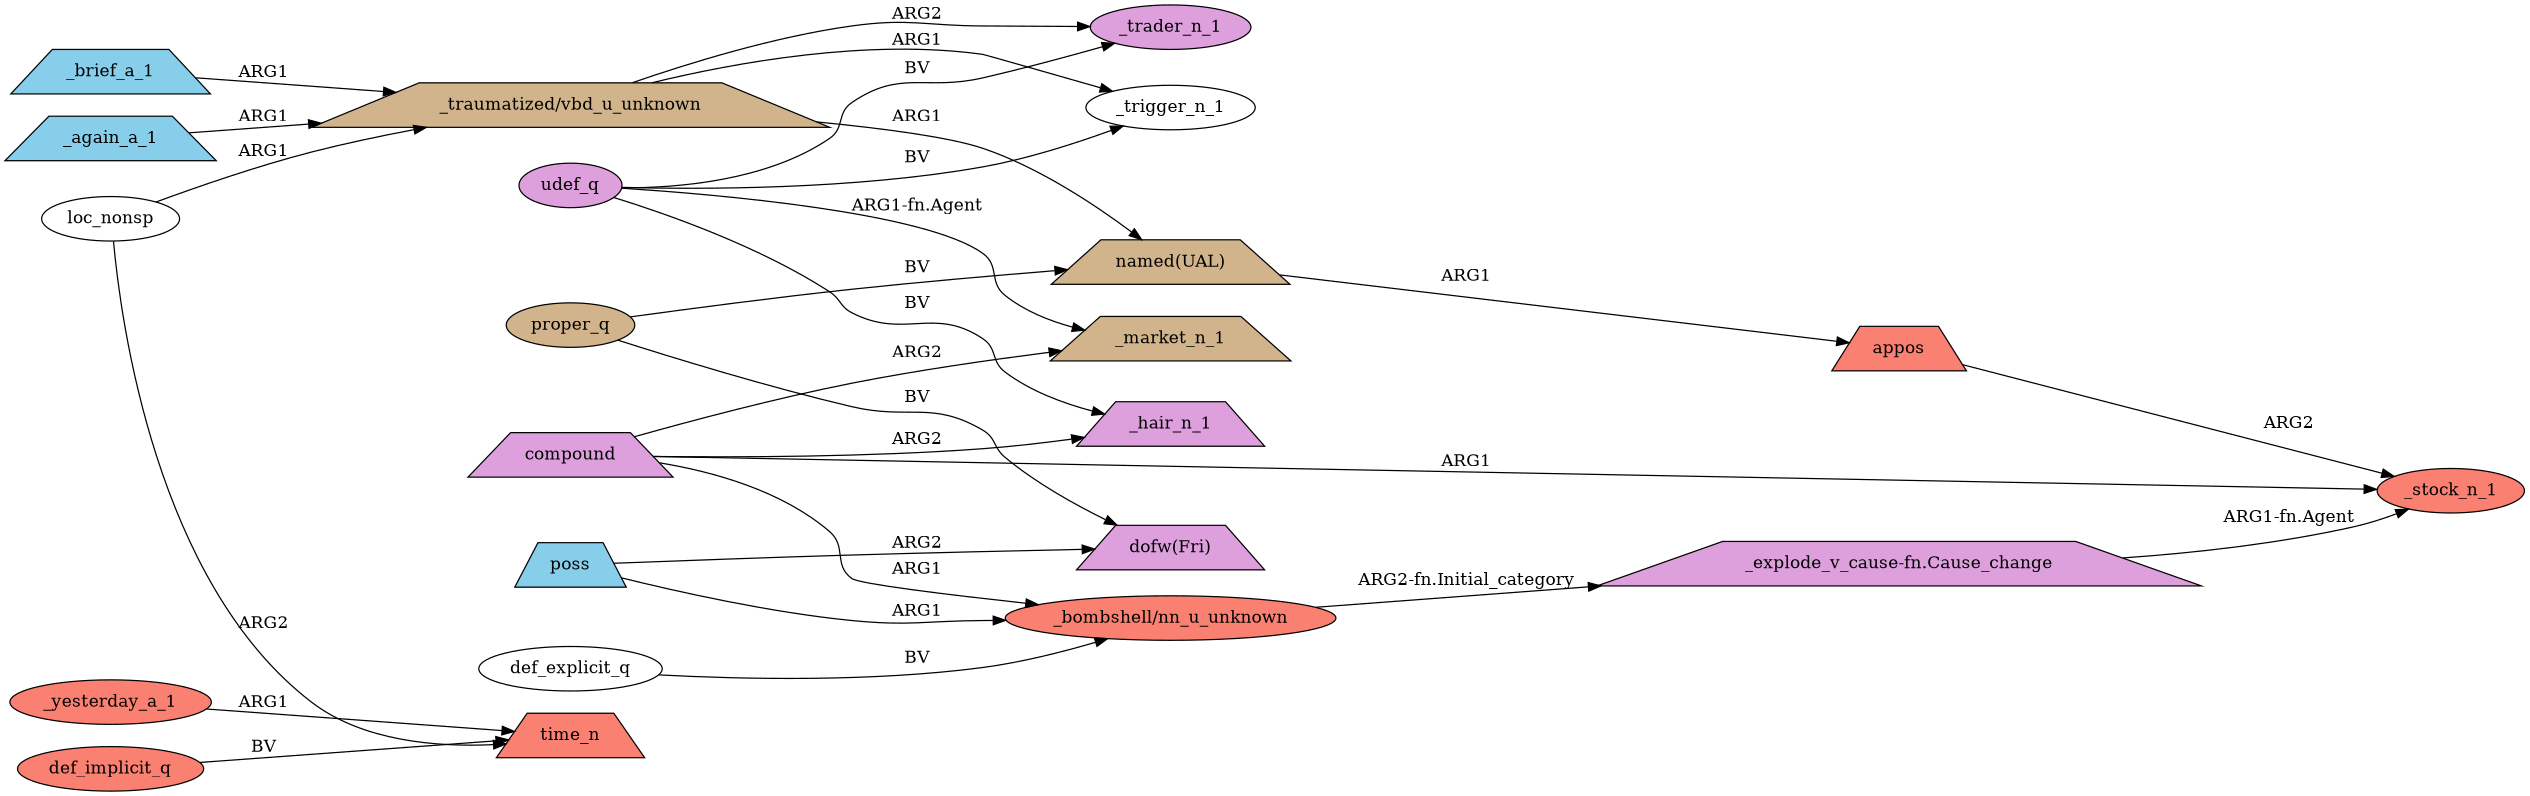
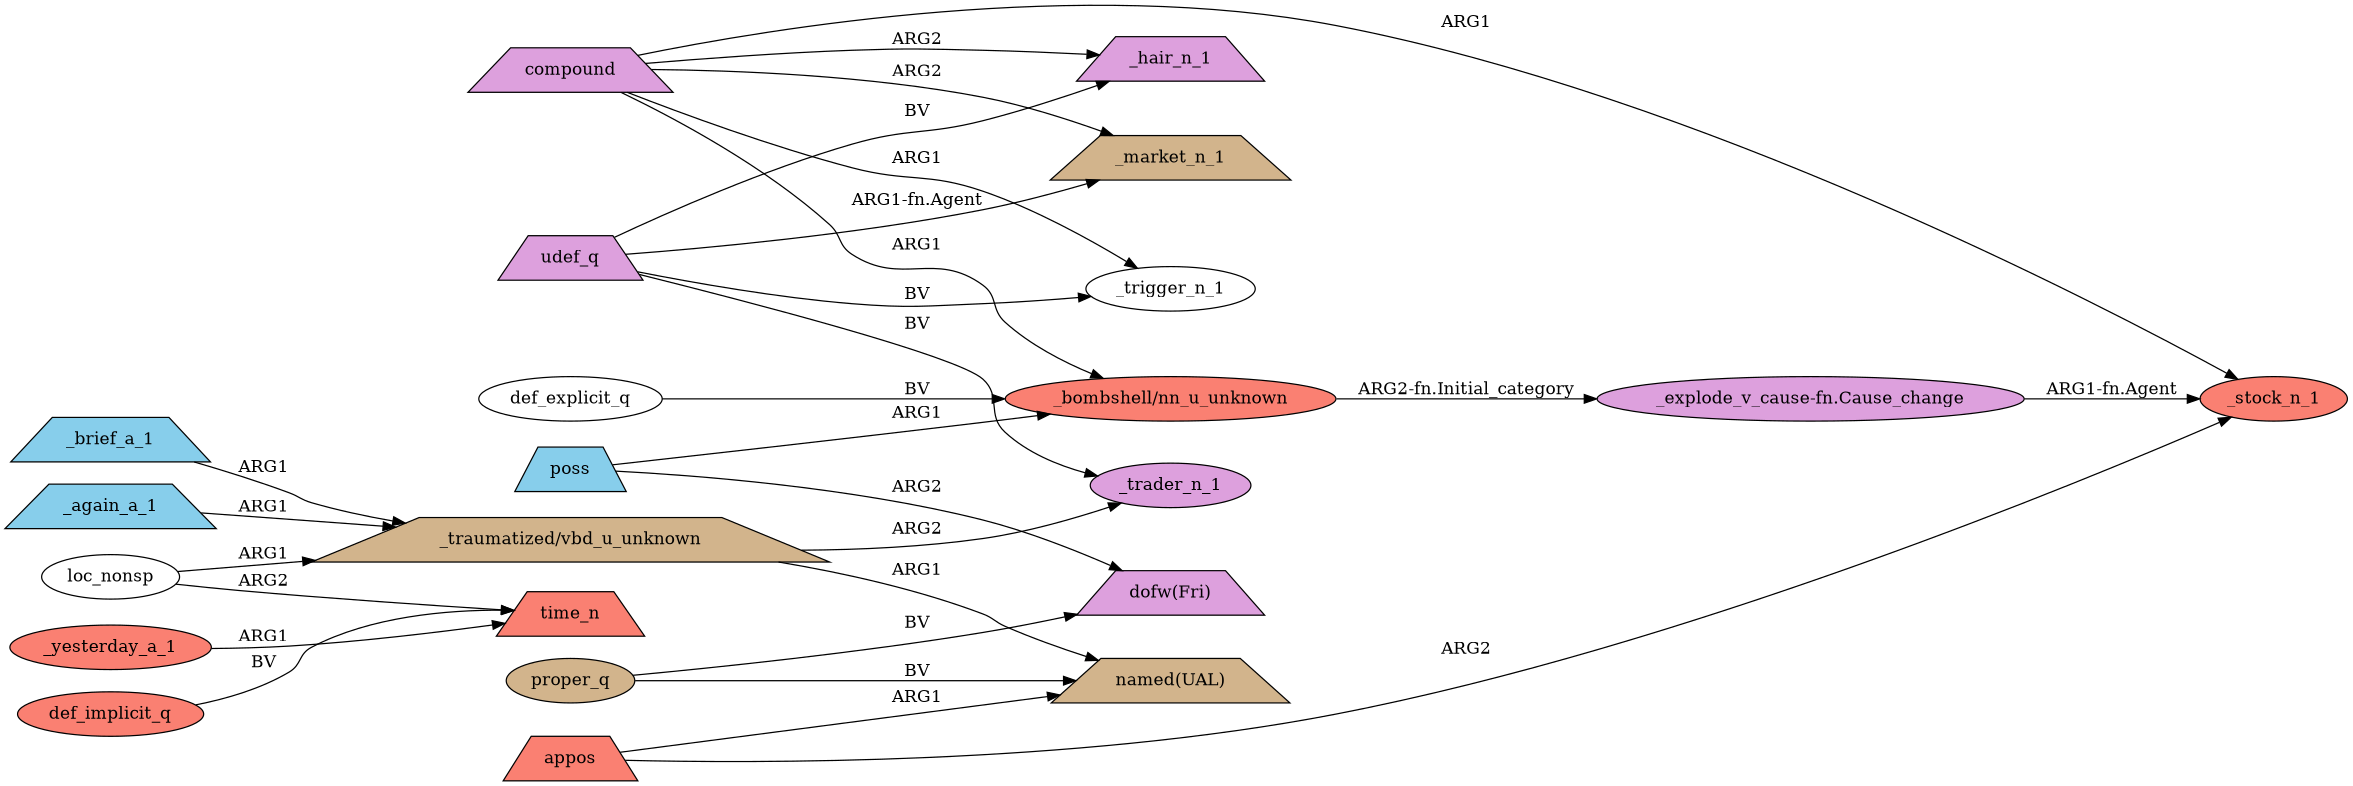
edge "_traumatized/vbd_u_unknown" -> "_trigger_n_1": now "compound" -> "_trigger_n_1"
node "udef_q": shape ellipse -> trapezium
edge "named(UAL)" -> "appos": reversed
node "_explode_v_cause-fn.Cause_change": shape trapezium -> ellipse
